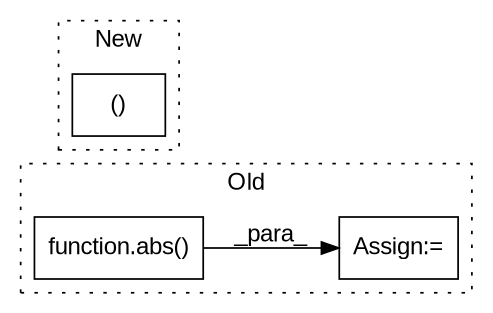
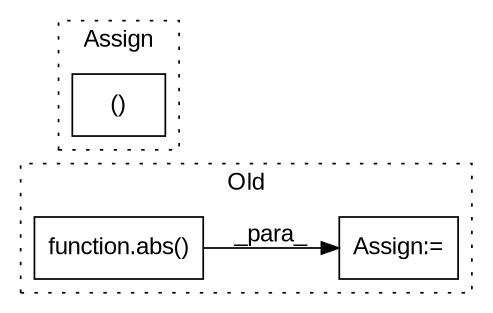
cluster "New": label "New" -> "Assign"
